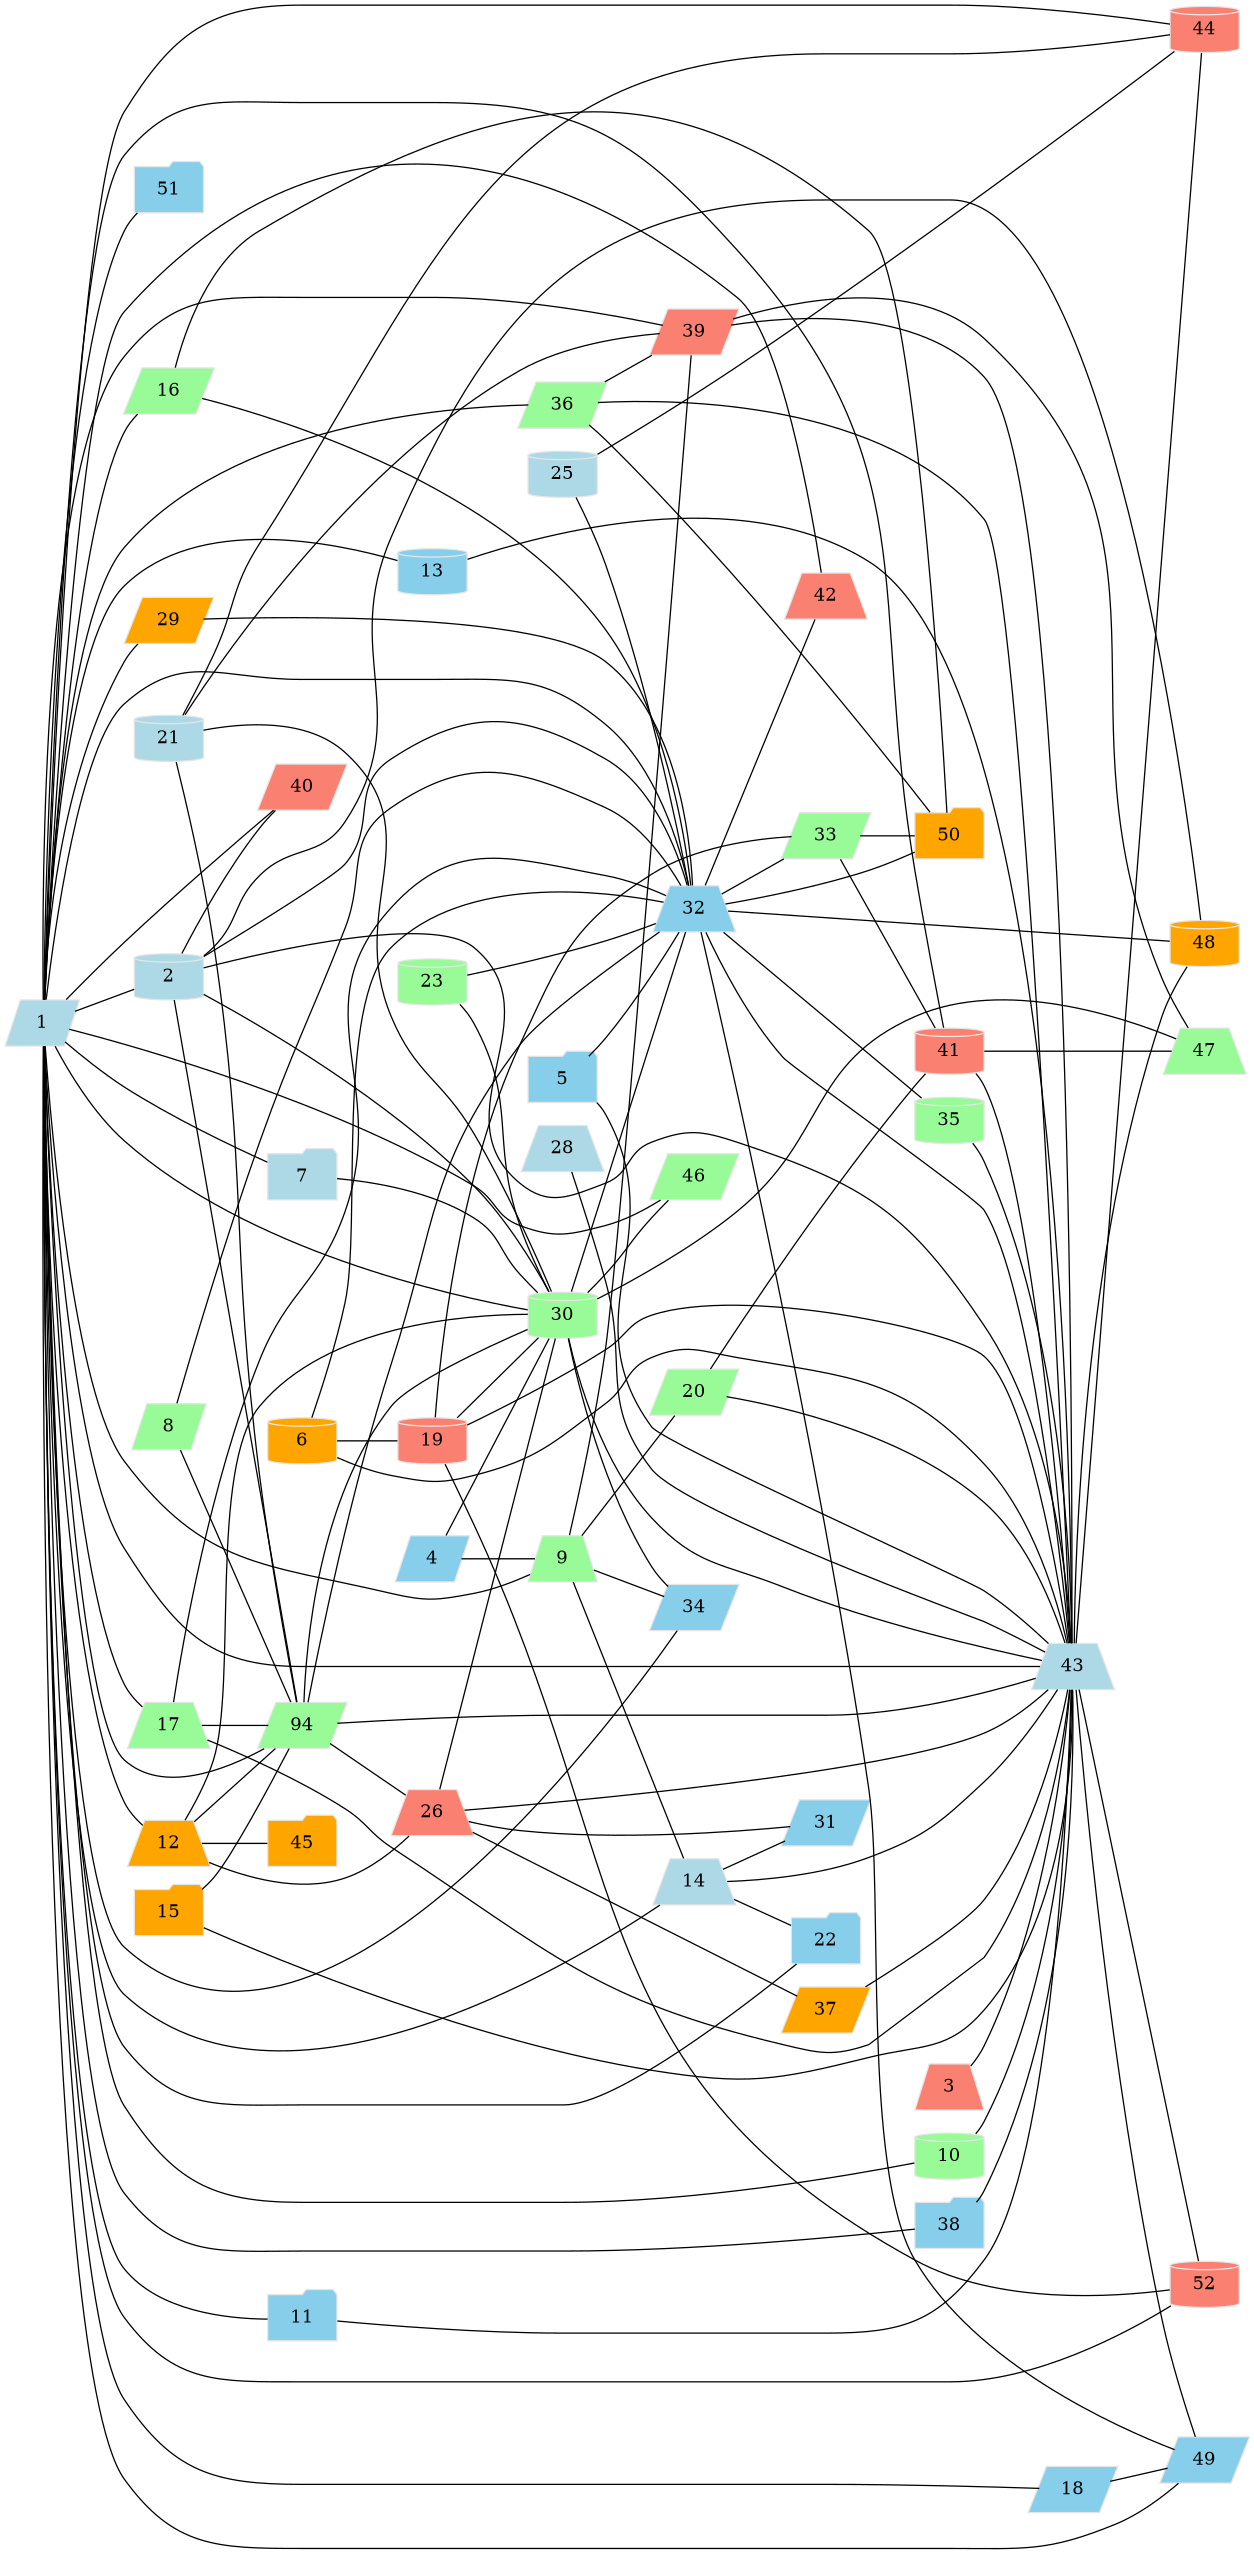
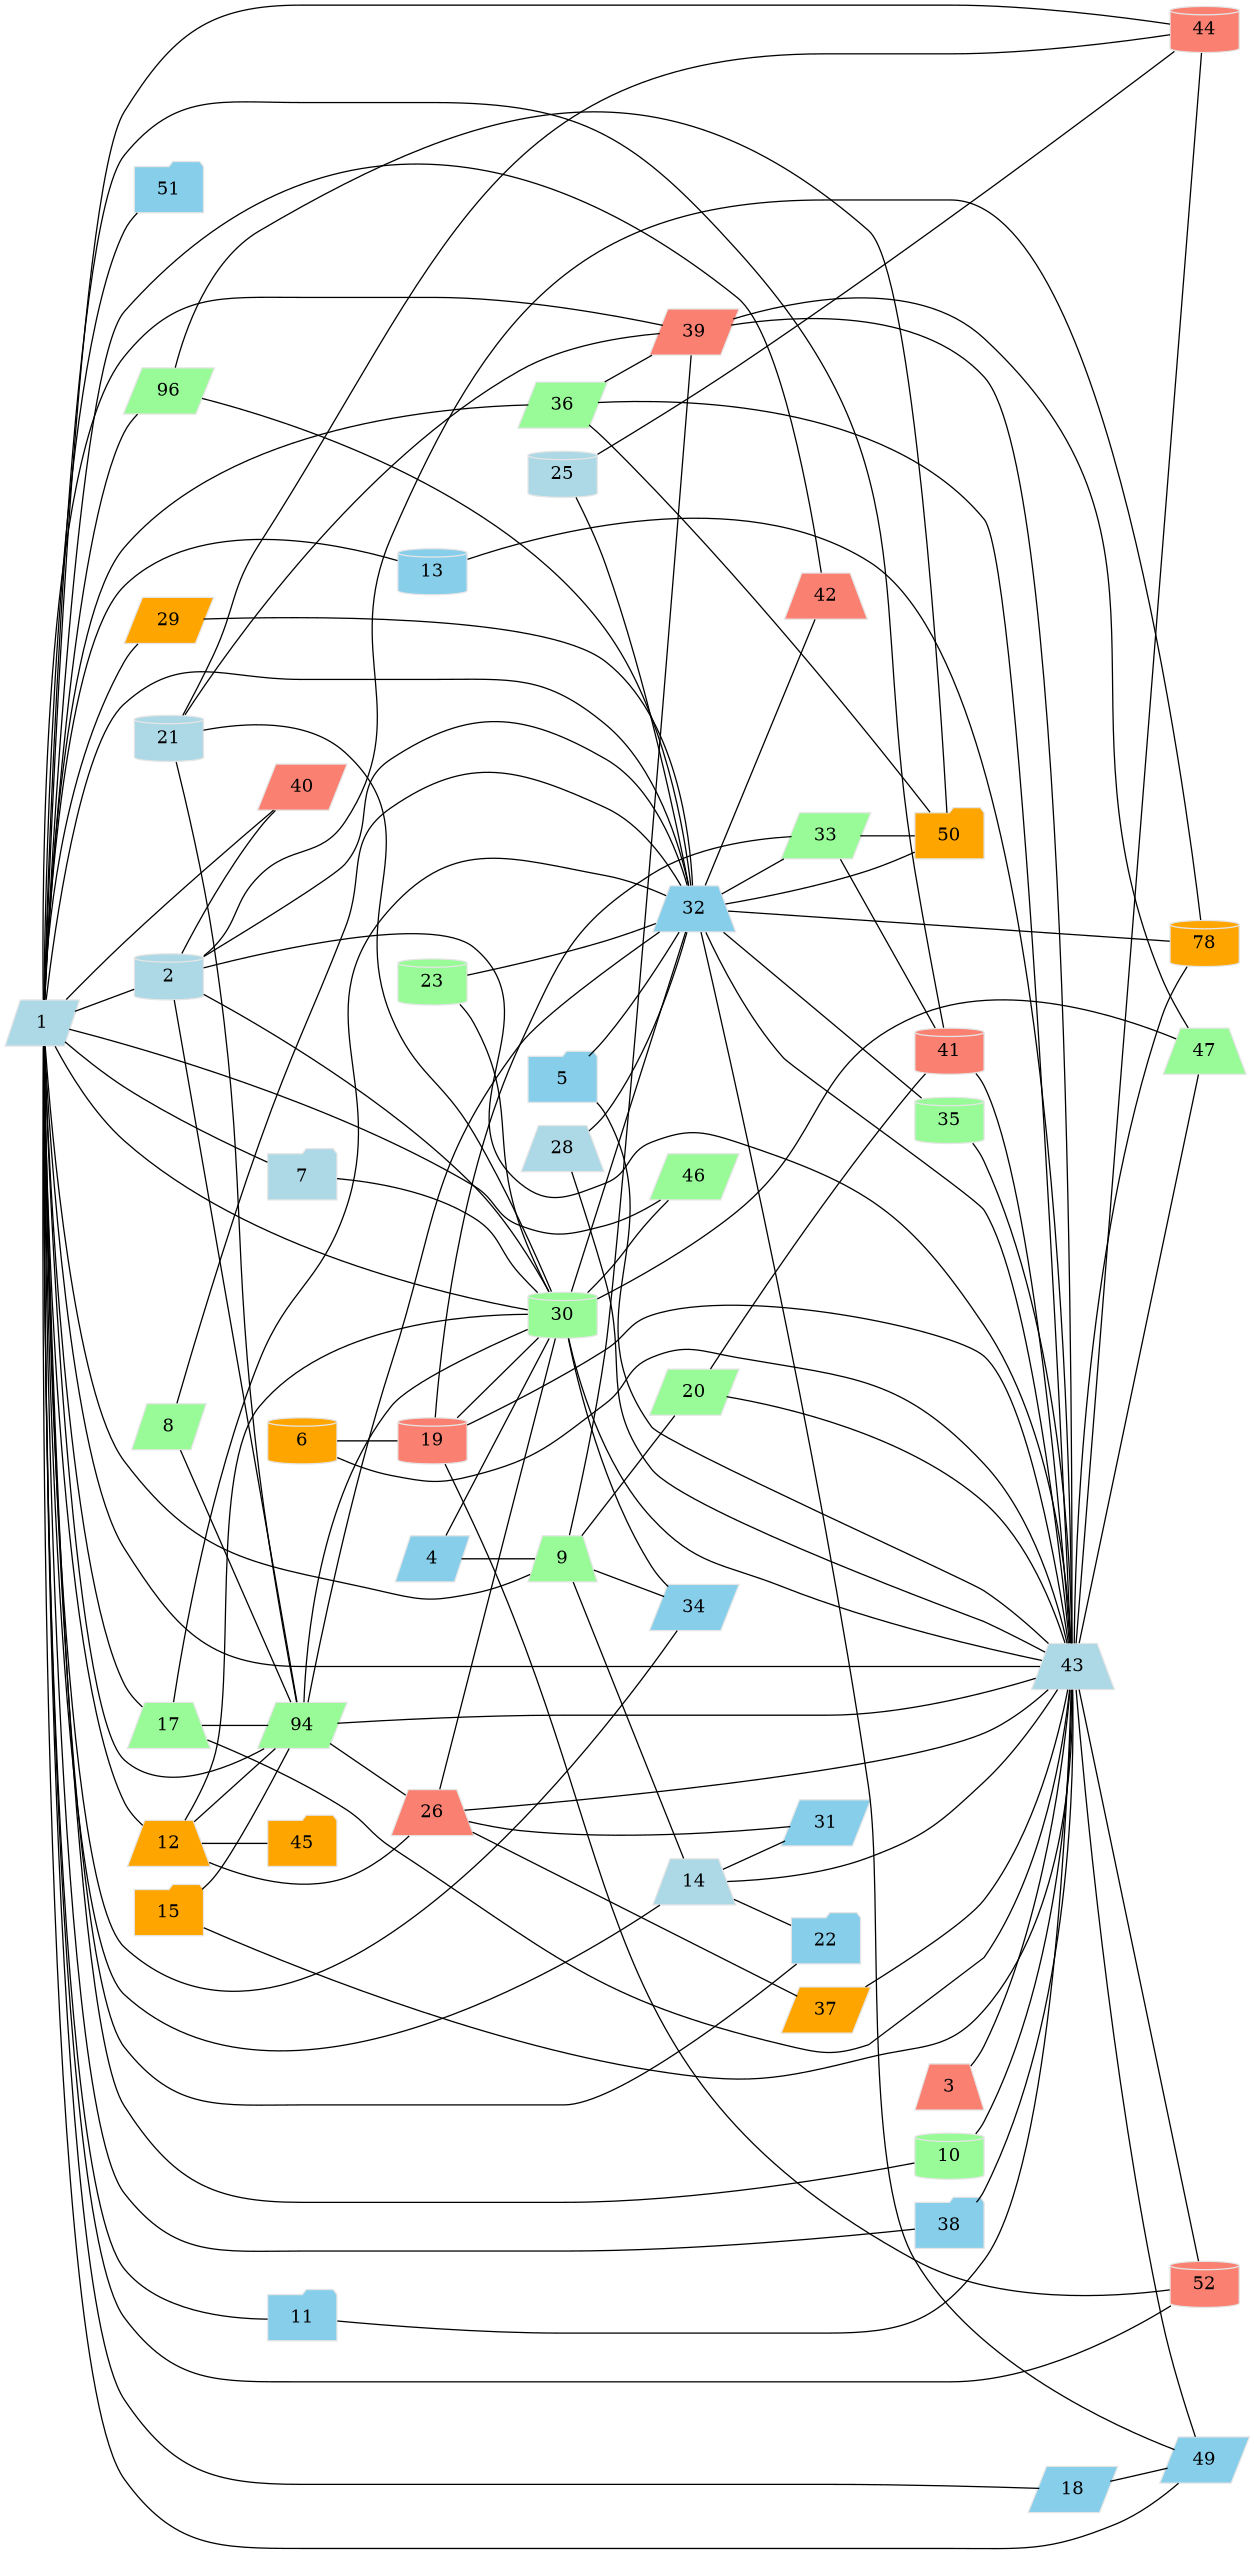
node "16": label "16" -> "96"
node "48": label "48" -> "78"
edge "32" -- "6": now "32" -- "28"
edge "41" -- "47": now "43" -- "47"
